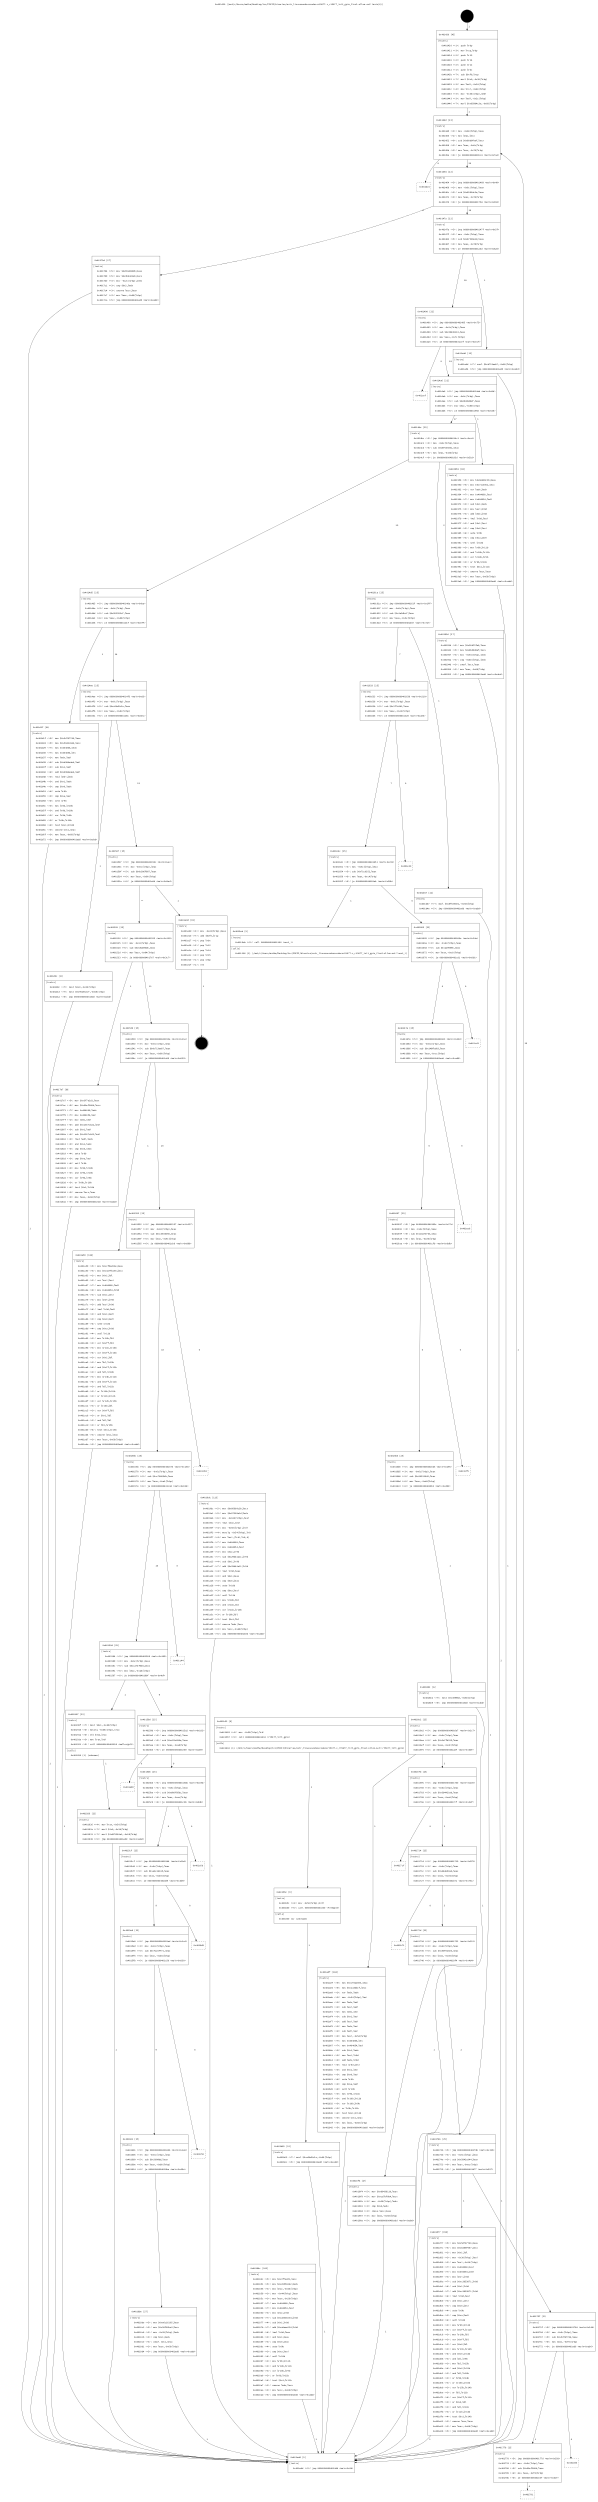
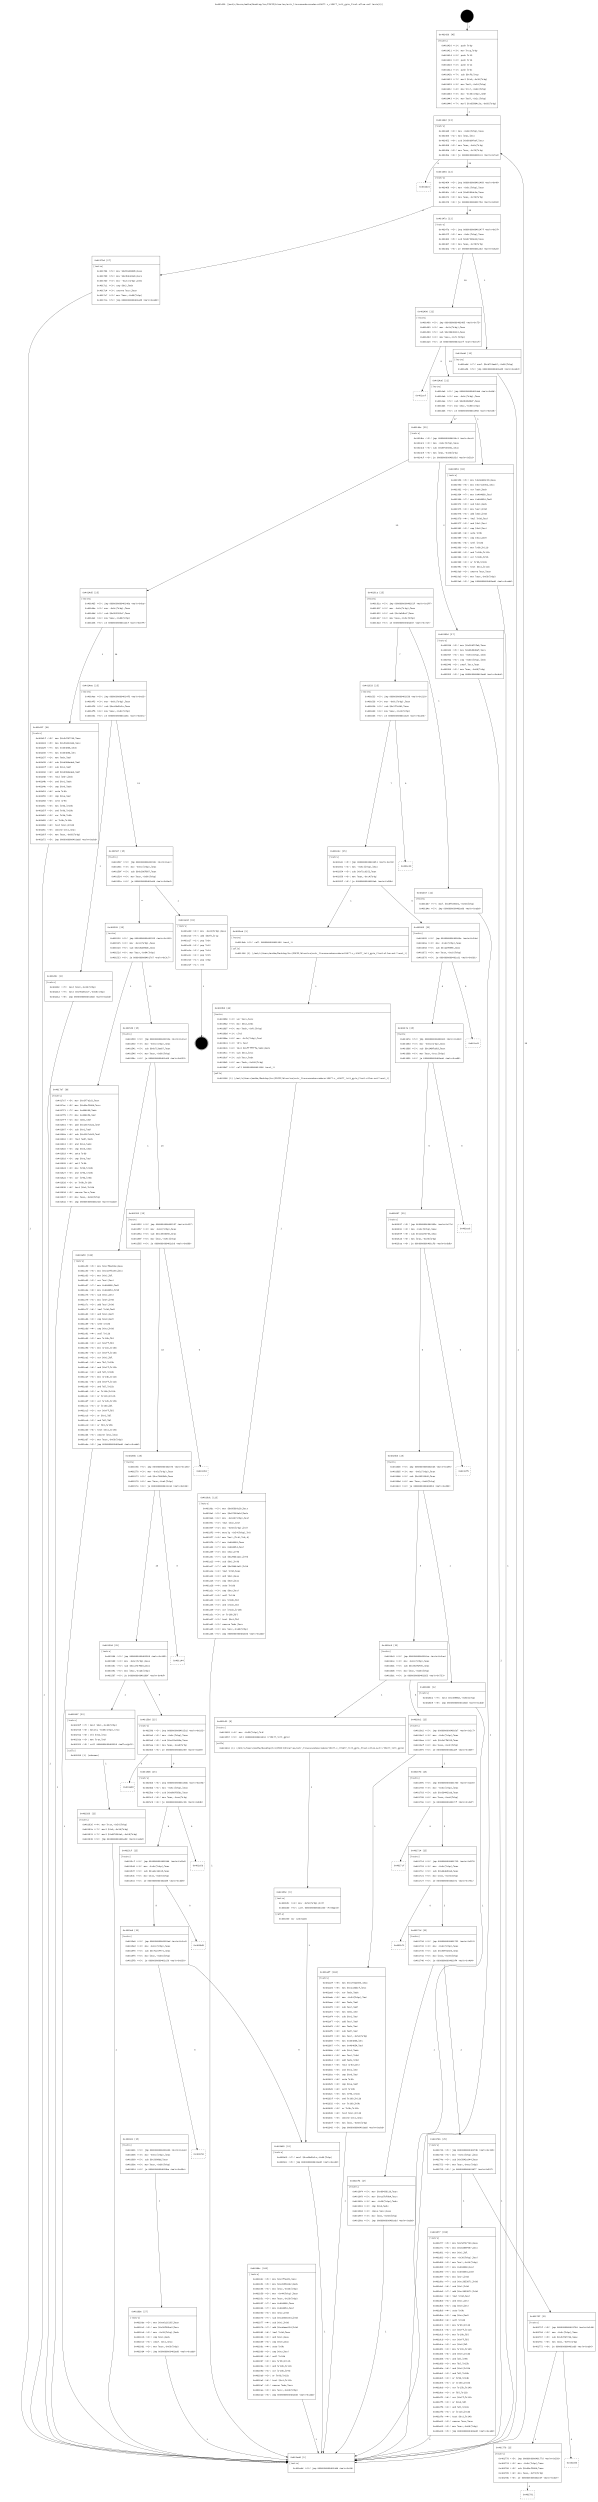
node "0x4019b0 [44]": added
node "0x4016c9 [25]": added
edge "0x4015e8 [25]" -> "0x401601 [25]": now "0x4015e8 [25]" -> "0x401b65 [12]"
